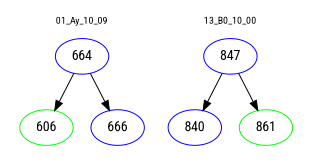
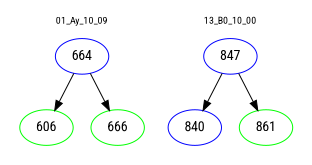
node "666": color blue -> green
